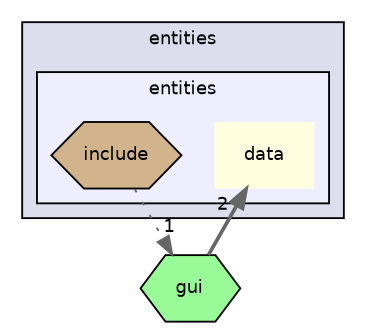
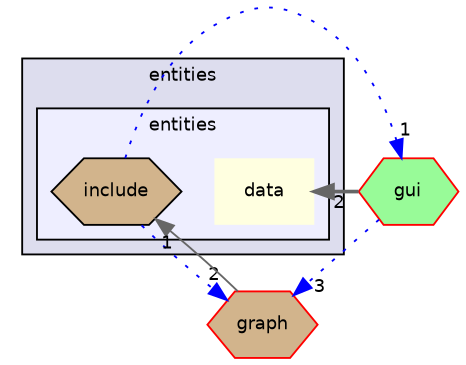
edge "include" -> "gui": color gray40 -> blue
node "gui": color black -> red
node "graph": added
